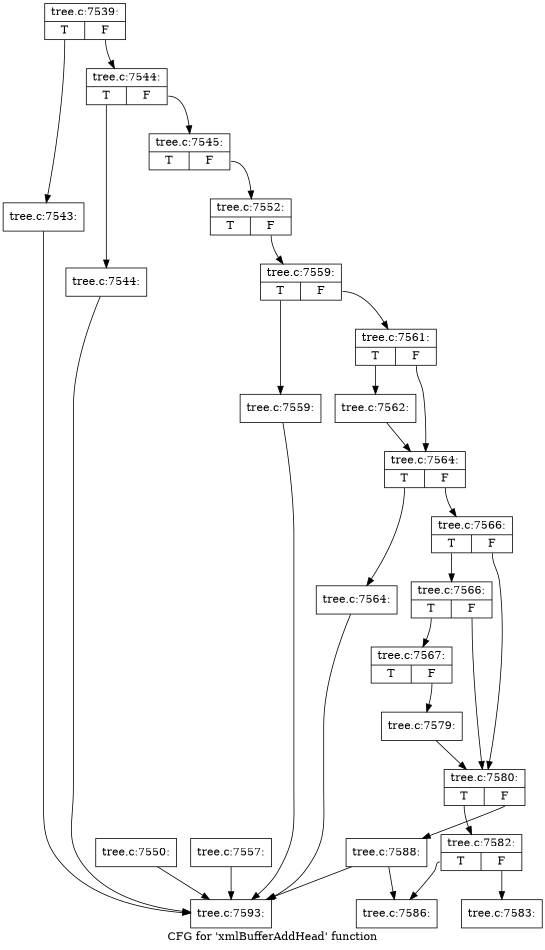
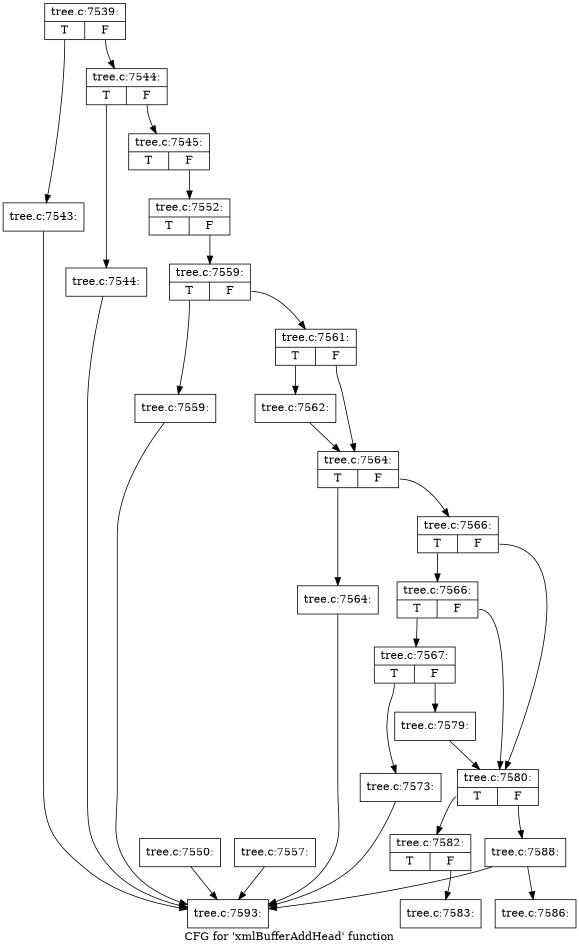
node "tree.c:7573:": added
edge "tree.c:7582:" -> "tree.c:7586:": removed
